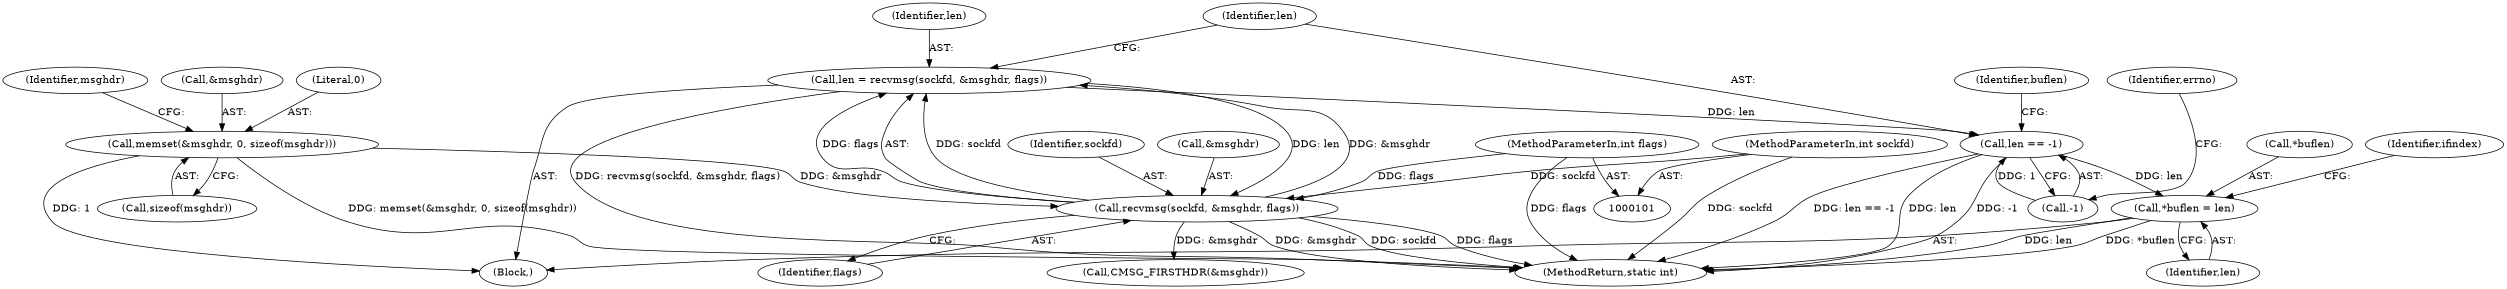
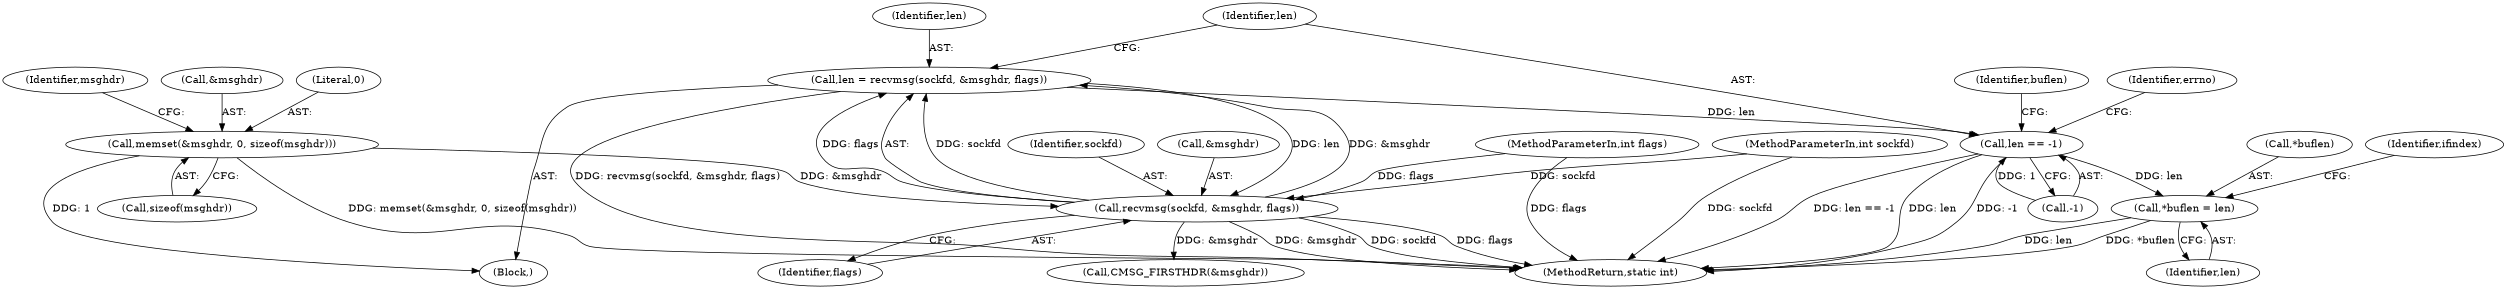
edge "(Identifier,errno)" -> "(Call,-1)": now "(Identifier,errno)" -> "(Call,len == -1)"
node "1000101": removed
edge "(Call,*buflen = len)" -> "(Block,)": removed, label "AST:"
